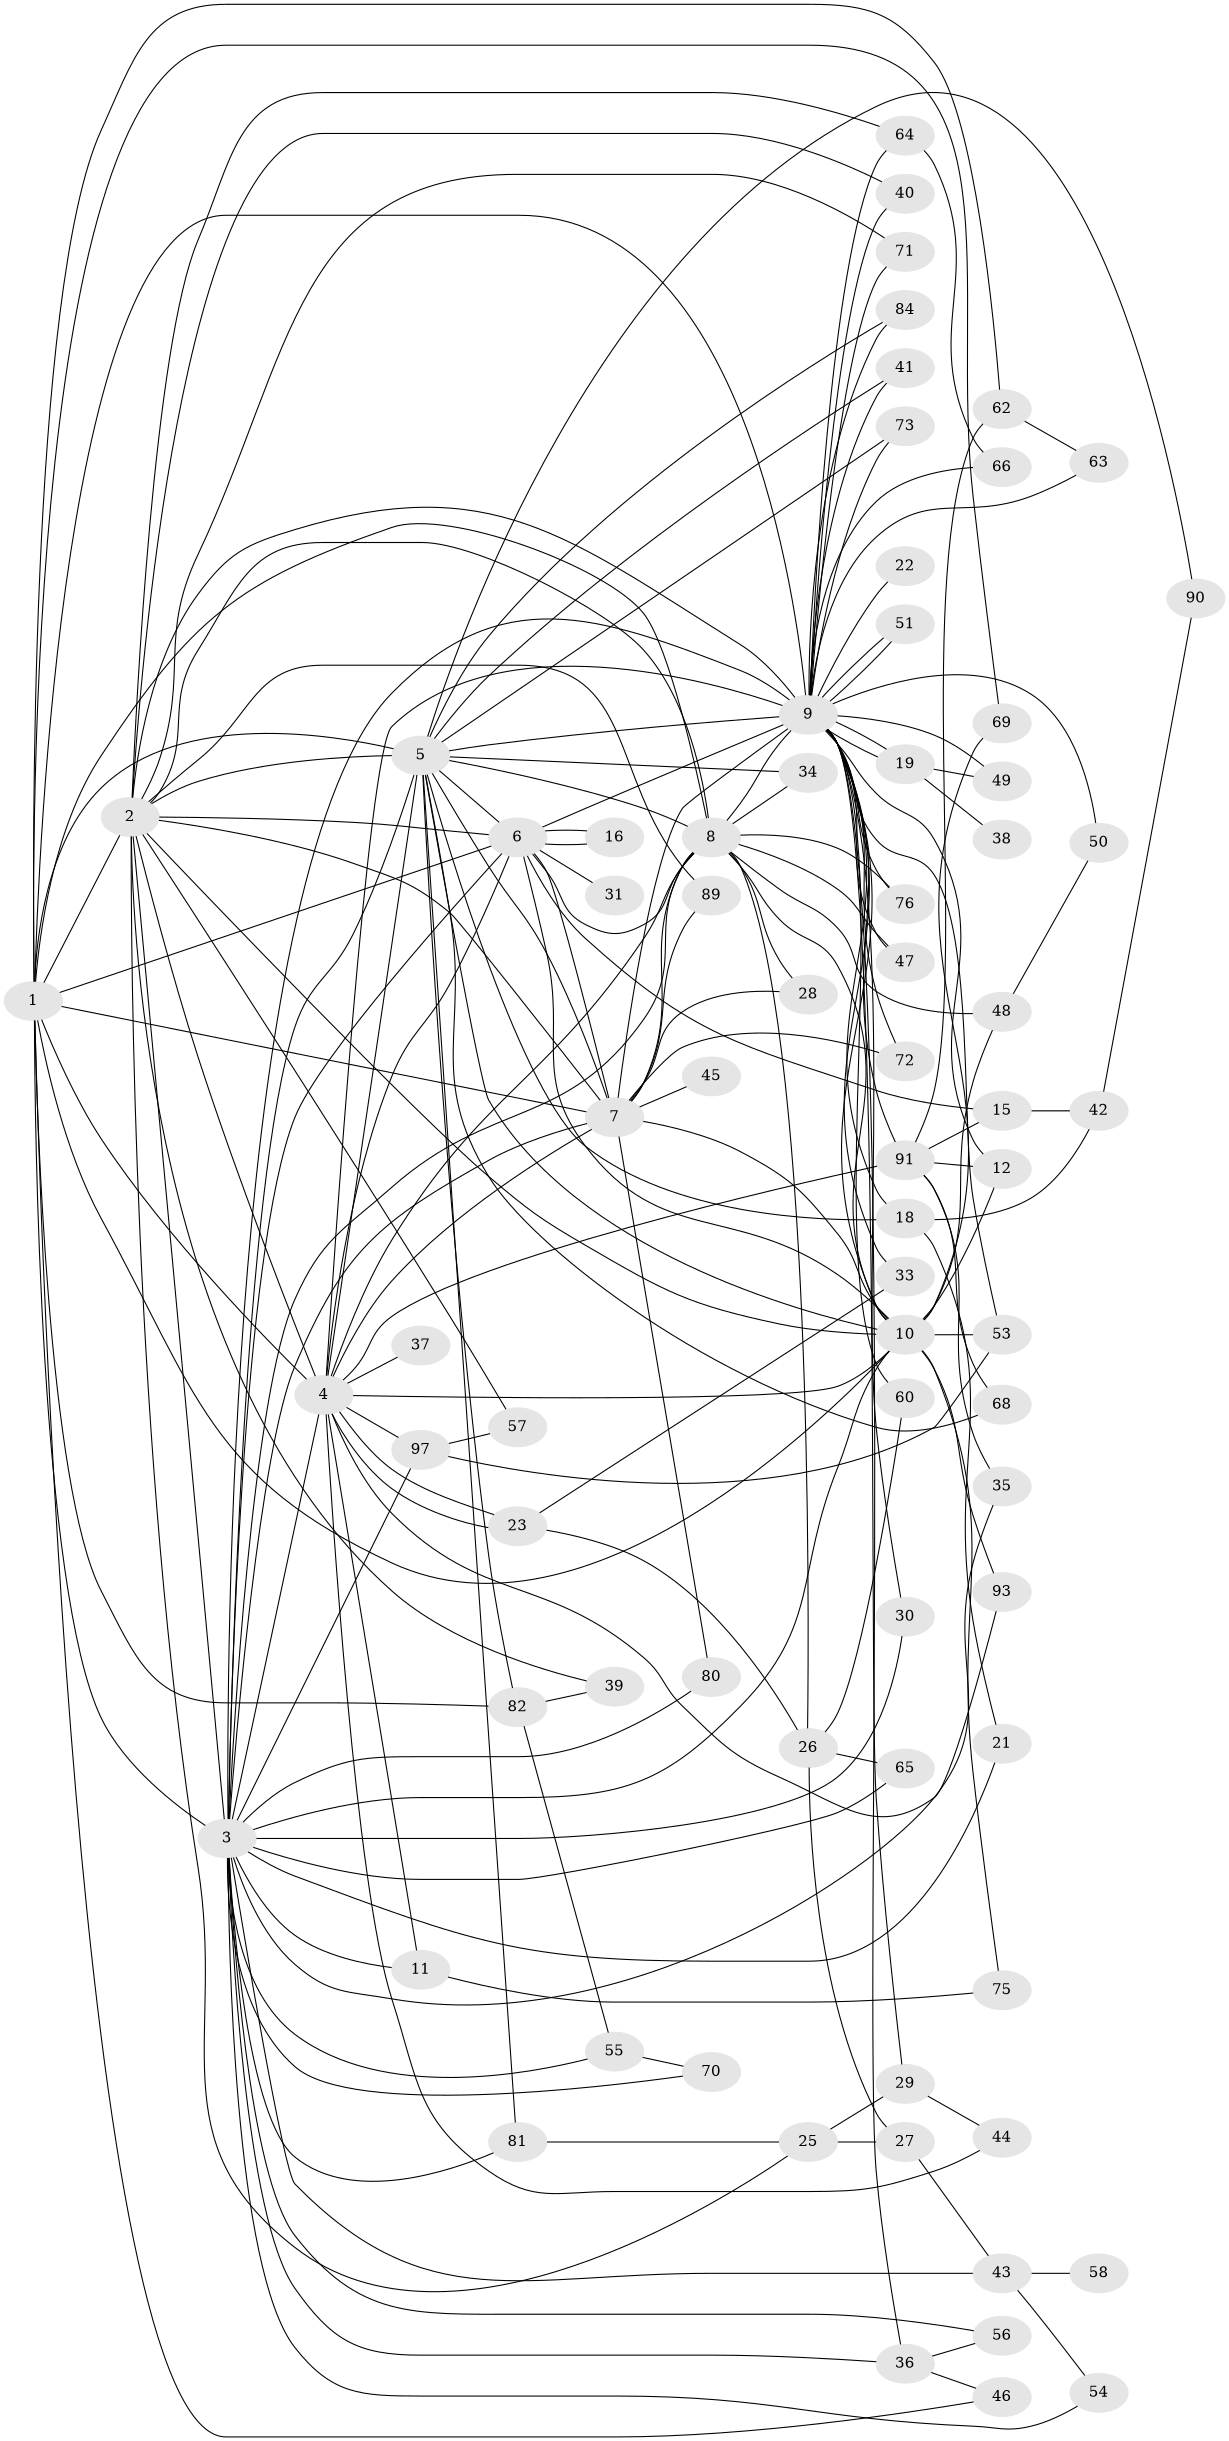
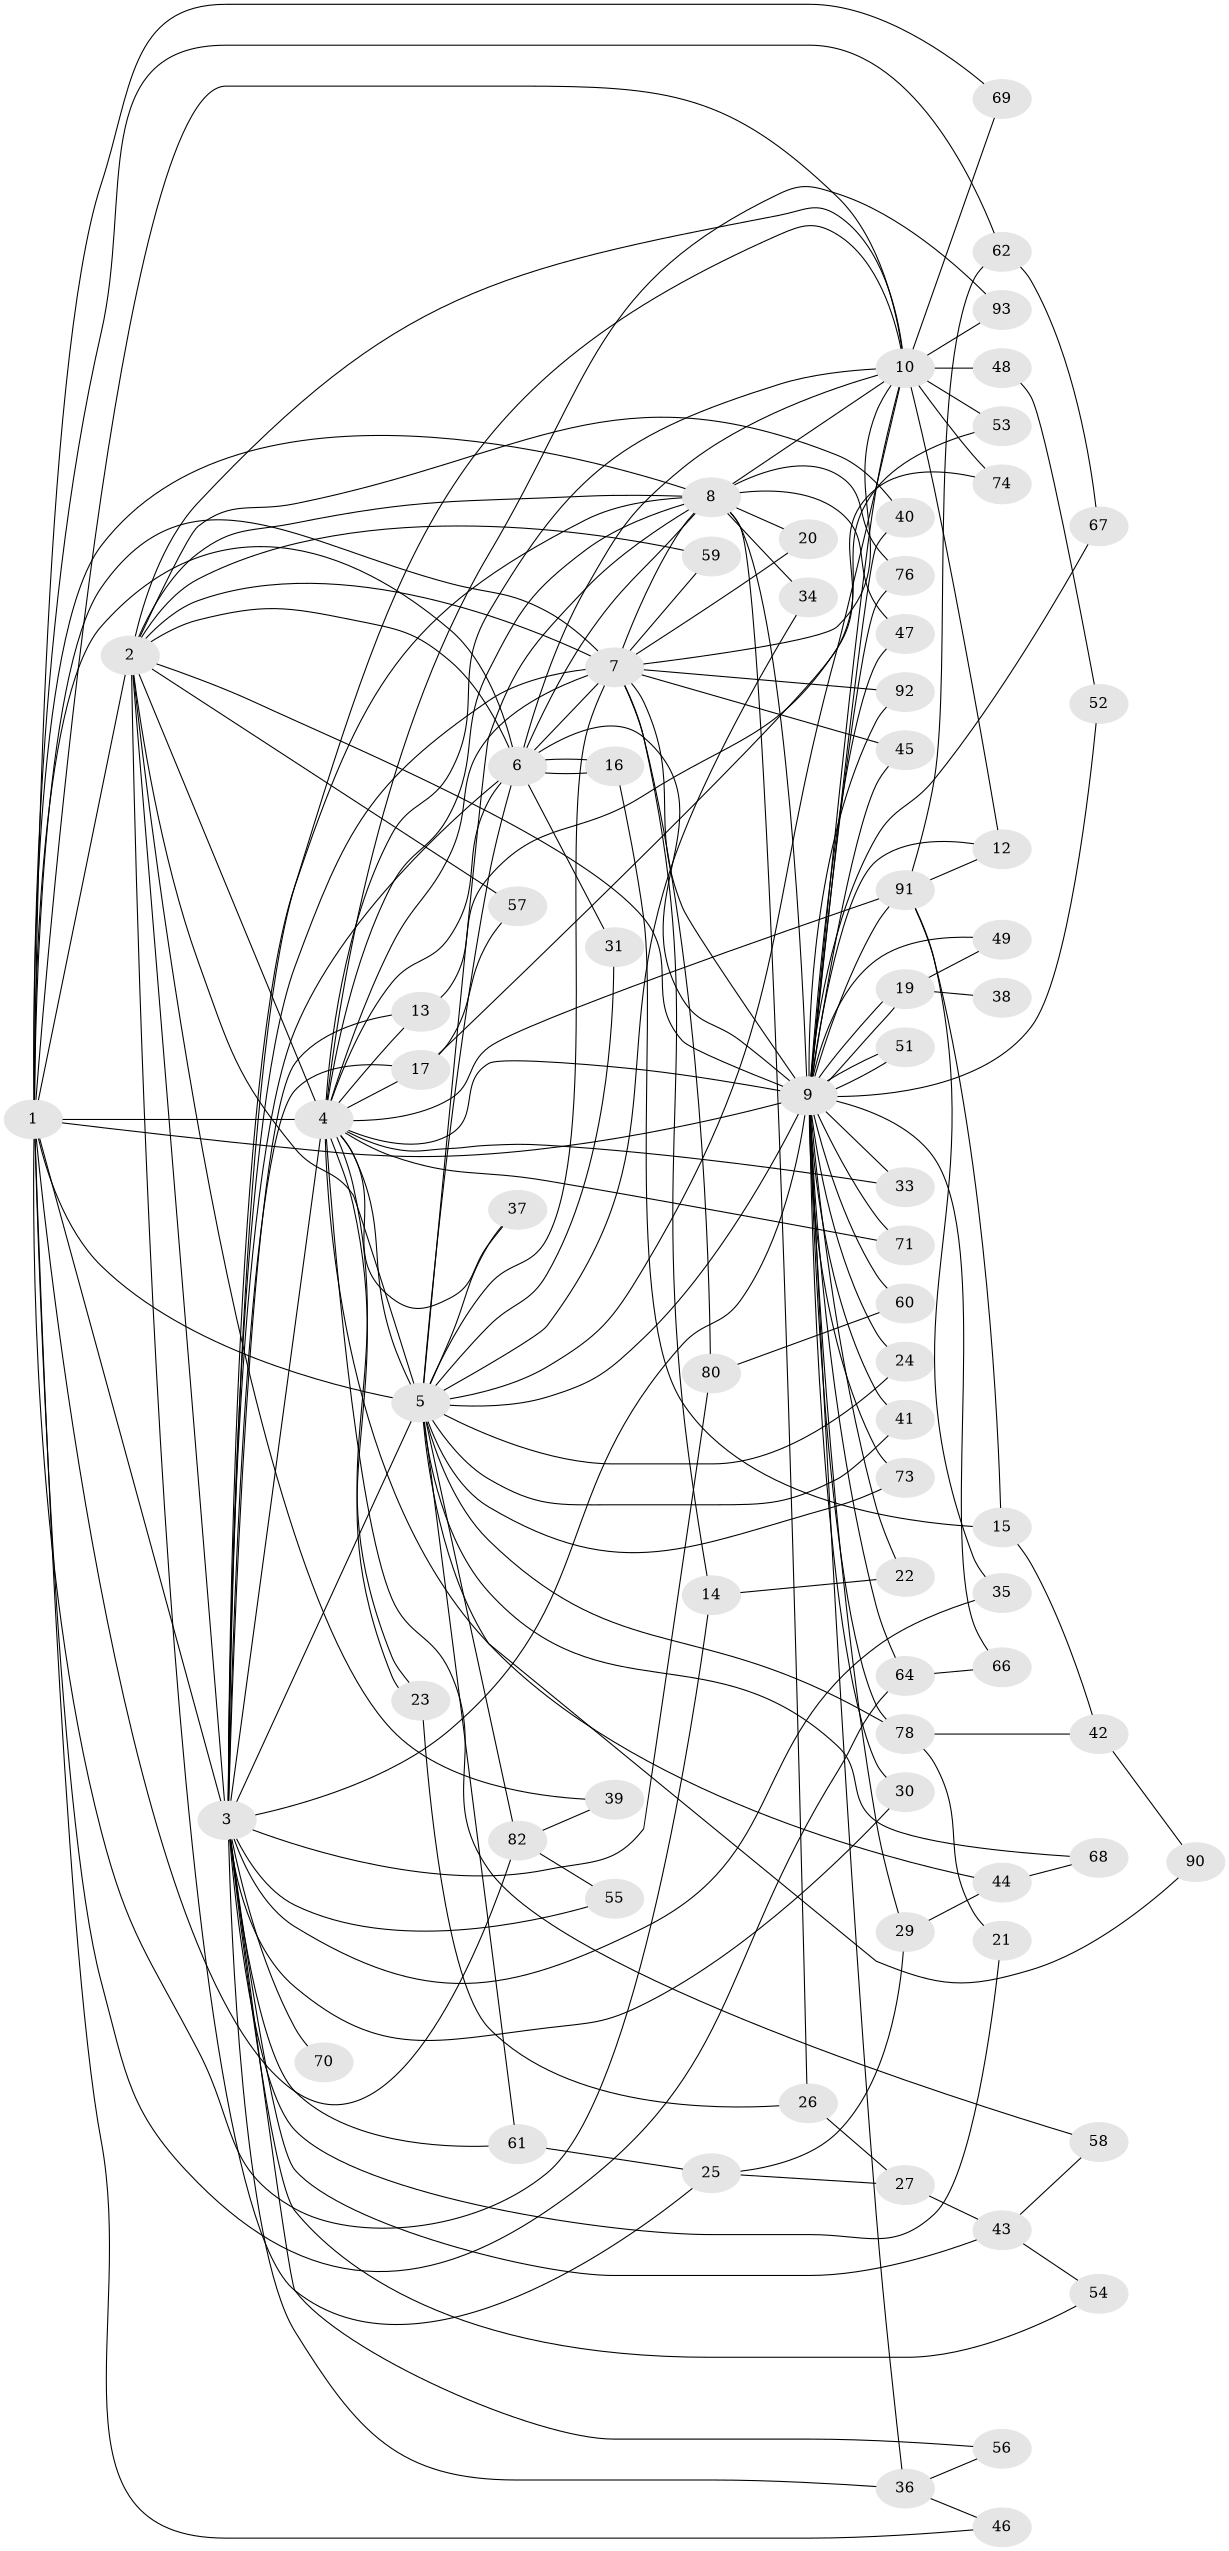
edge "64" -- "2": now "64" -- "1"
edge "71" -- "2": now "71" -- "4"
node "84": label "84" -> "24"
node "63": label "63" -> "67"
node "50": label "50" -> "52"
node "89": label "89" -> "59"
edge "8" -- "48": removed
node "28": label "28" -> "20"
edge "6" -- "15": now "16" -- "15"
edge "9" -- "53": now "9" -- "45"
node "72": label "72" -> "92"
edge "31" -- "5": added
node "18": label "18" -> "78"
edge "91" -- "68": now "44" -- "68"
edge "37" -- "5": added
edge "33" -- "23": now "33" -- "4"
node "97": label "97" -> "17"
node "14": added
edge "60" -- "26": now "60" -- "80"
node "65": removed
edge "4" -- "58": added
node "11": label "11" -> "13"
node "75": label "75" -> "74"
edge "55" -- "70": removed
node "81": label "81" -> "61"
